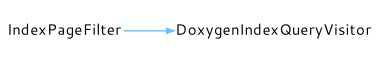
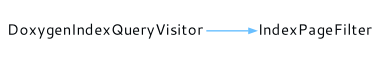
edge "IndexPageFilter" -> "DoxygenIndexQueryVisitor": reversed
